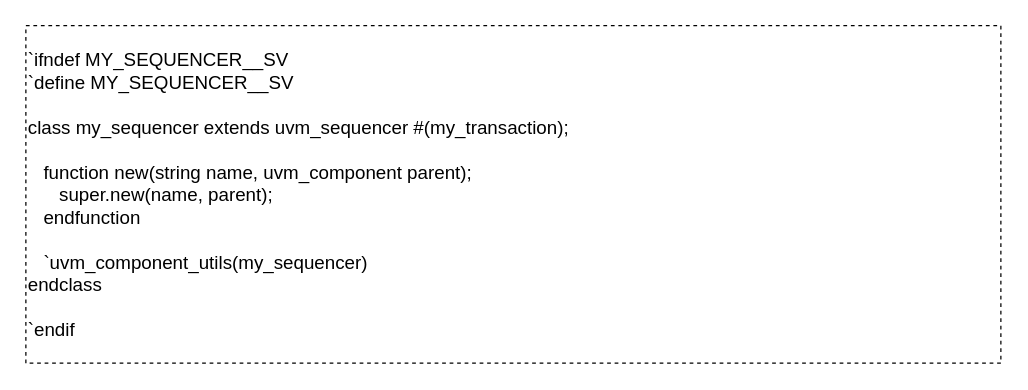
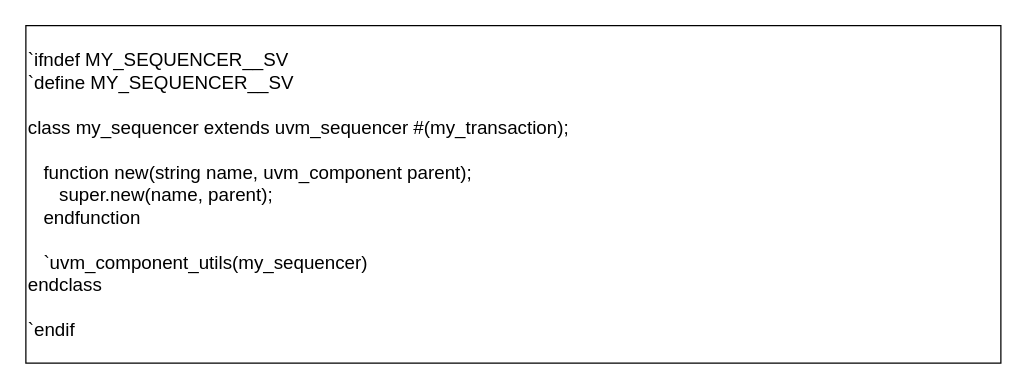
node "`ifndef MY_SEQUENCER__SV `define MY_SEQUENCER__SV class my_sequencer extends uvm_sequencer #(my_transaction); function new(string name, uvm_component parent); super.new(name, parent); endfunction `uvm_component_utils(my_sequencer) endclass `endif": style dashed -> solid
